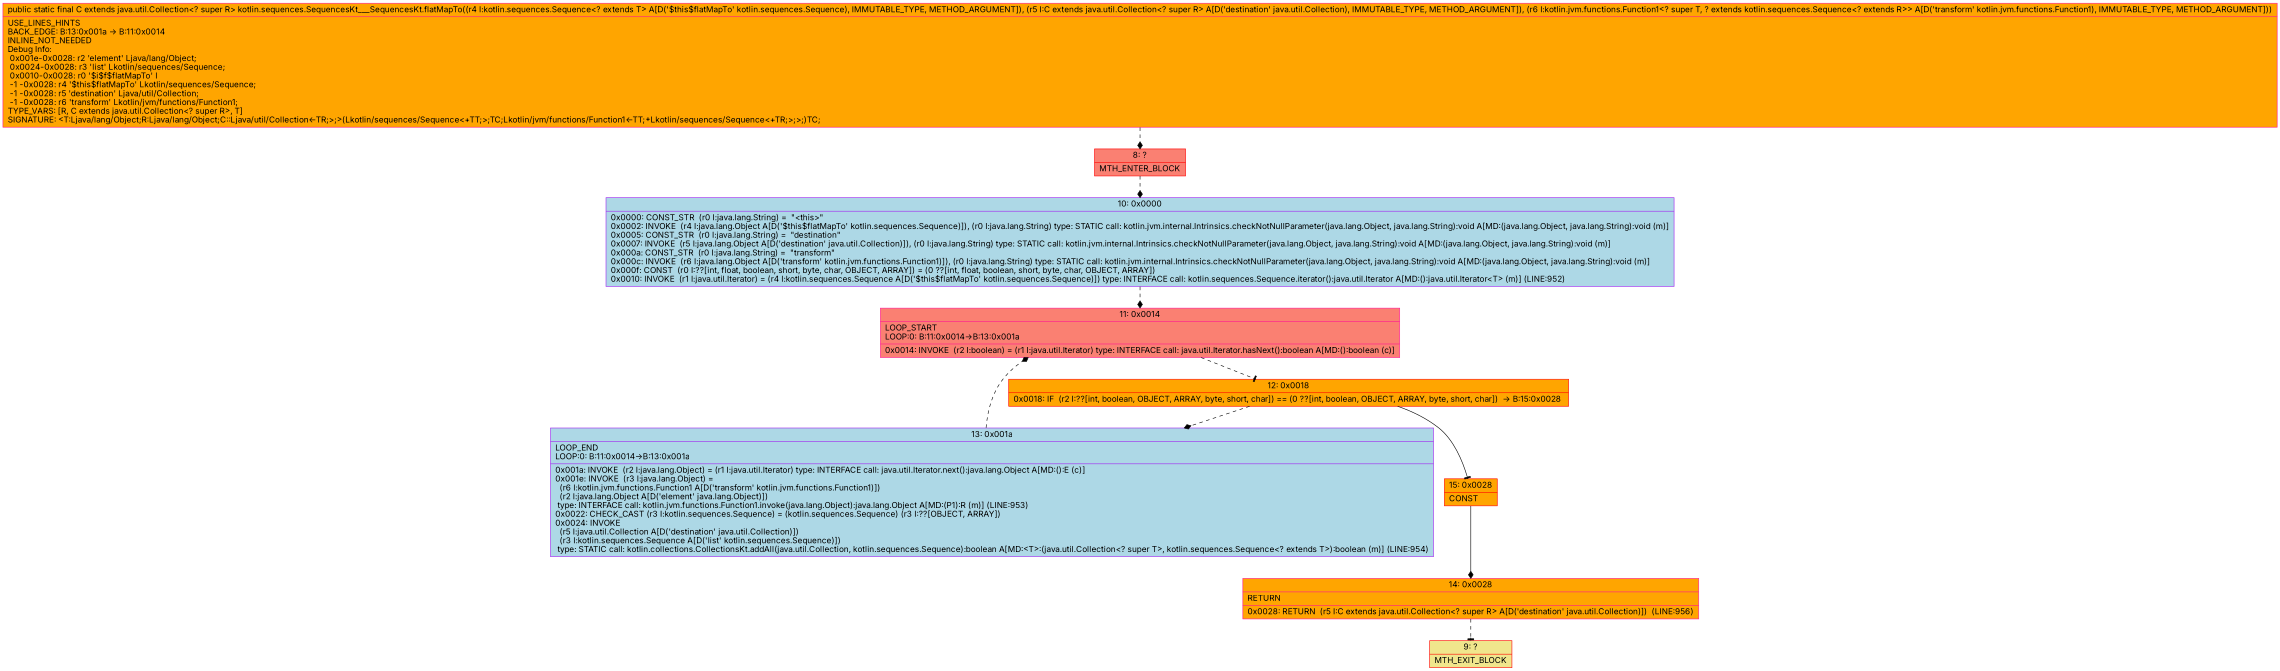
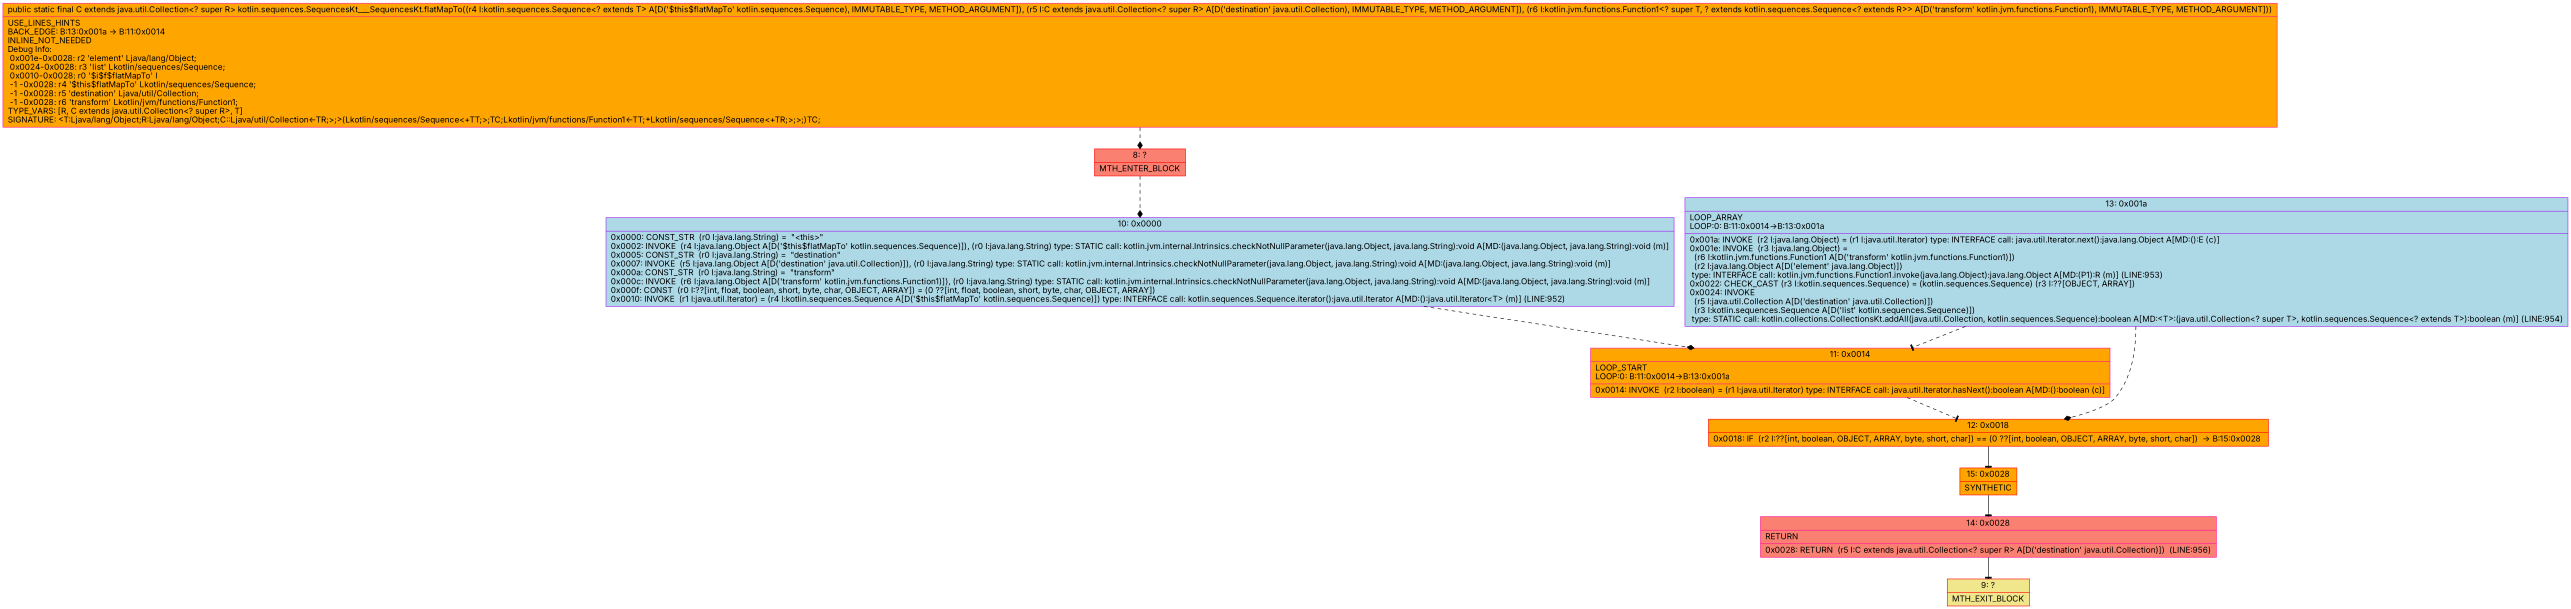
node "11: 0x0014": fillcolor salmon -> orange
edge "13: 0x001a" -> "11: 0x0014": arrowhead diamond -> tee
edge "12: 0x0018" -> "13: 0x001a": reversed
node "13: 0x001a": text "LOOP_END" -> "LOOP_ARRAY"
node "15: 0x0028": text "CONST" -> "SYNTHETIC"
edge "15: 0x0028" -> "14: 0x0028": arrowhead diamond -> tee
node "14: 0x0028": fillcolor orange -> salmon
edge "14: 0x0028" -> "9: ?": style dashed -> solid
